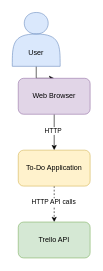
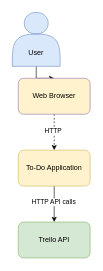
node "Web Browser": fillcolor #e1d5e7 -> #fff2cc
edge "Web Browser" -> "To-Do Application": style solid -> dashed
edge "To-Do Application" -> "Trello API": style dashed -> solid
